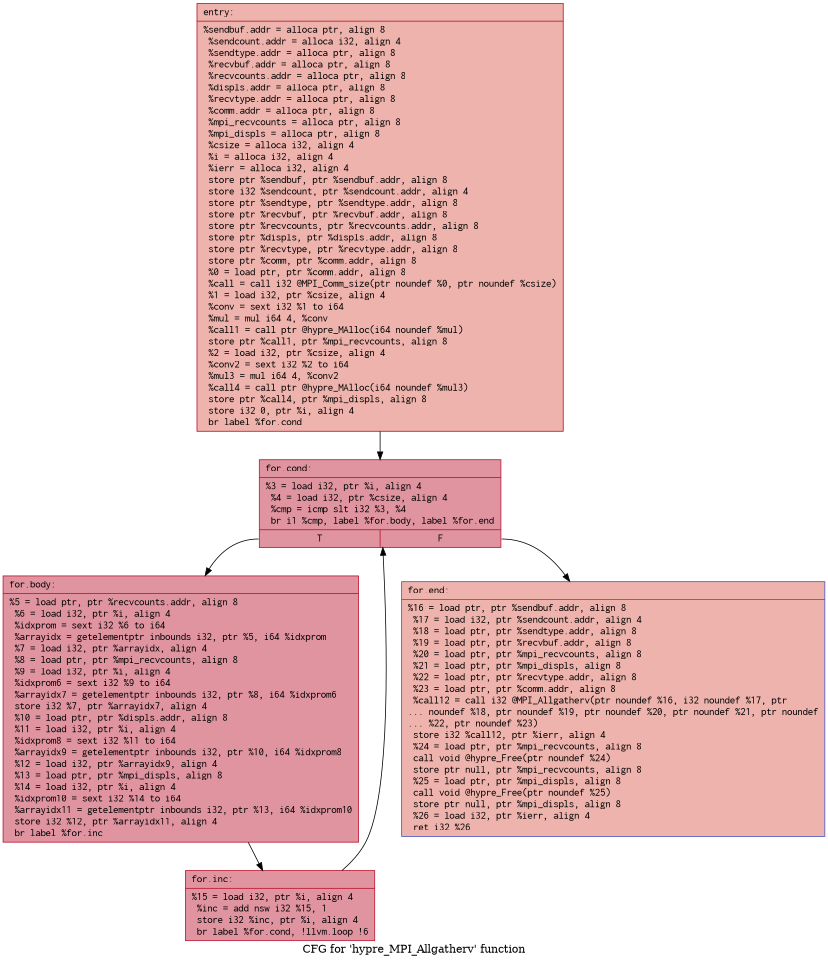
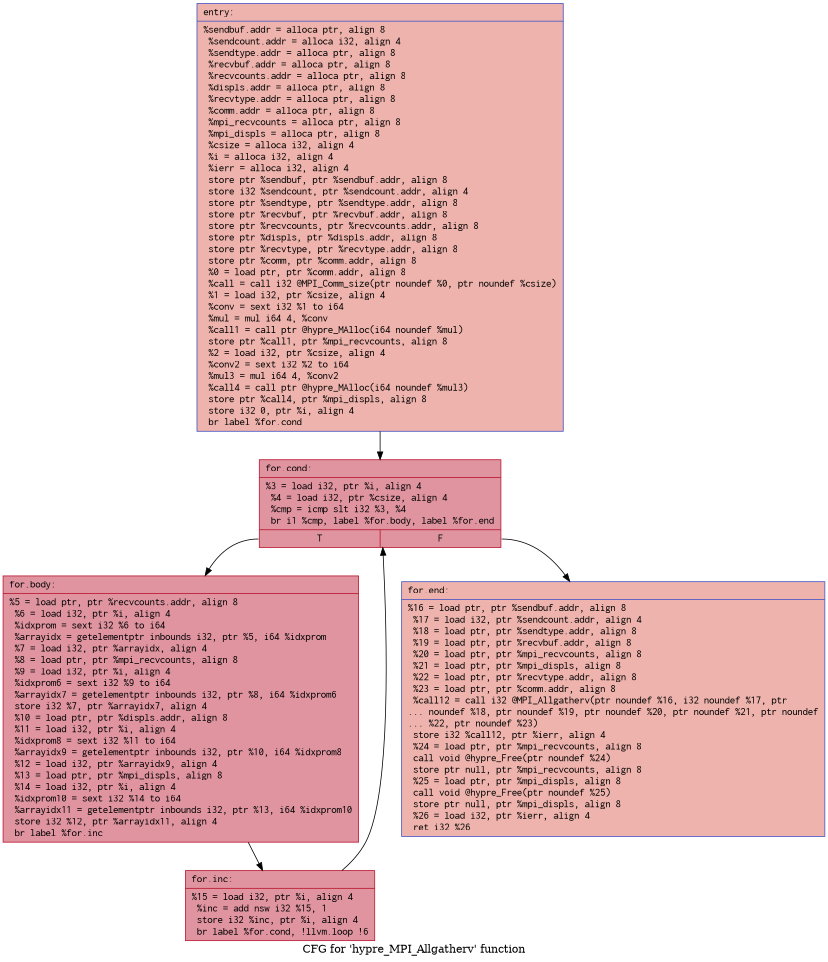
node "entry:": color #b70d28ff -> #3d50c3ff
